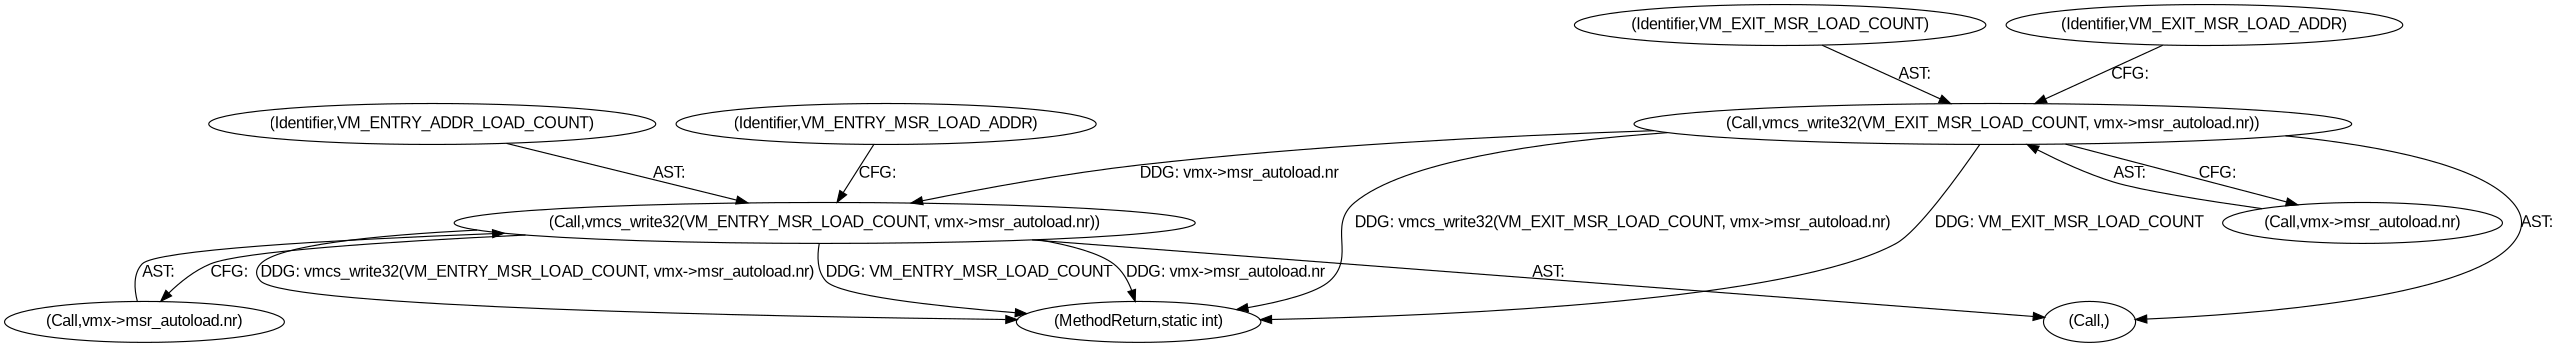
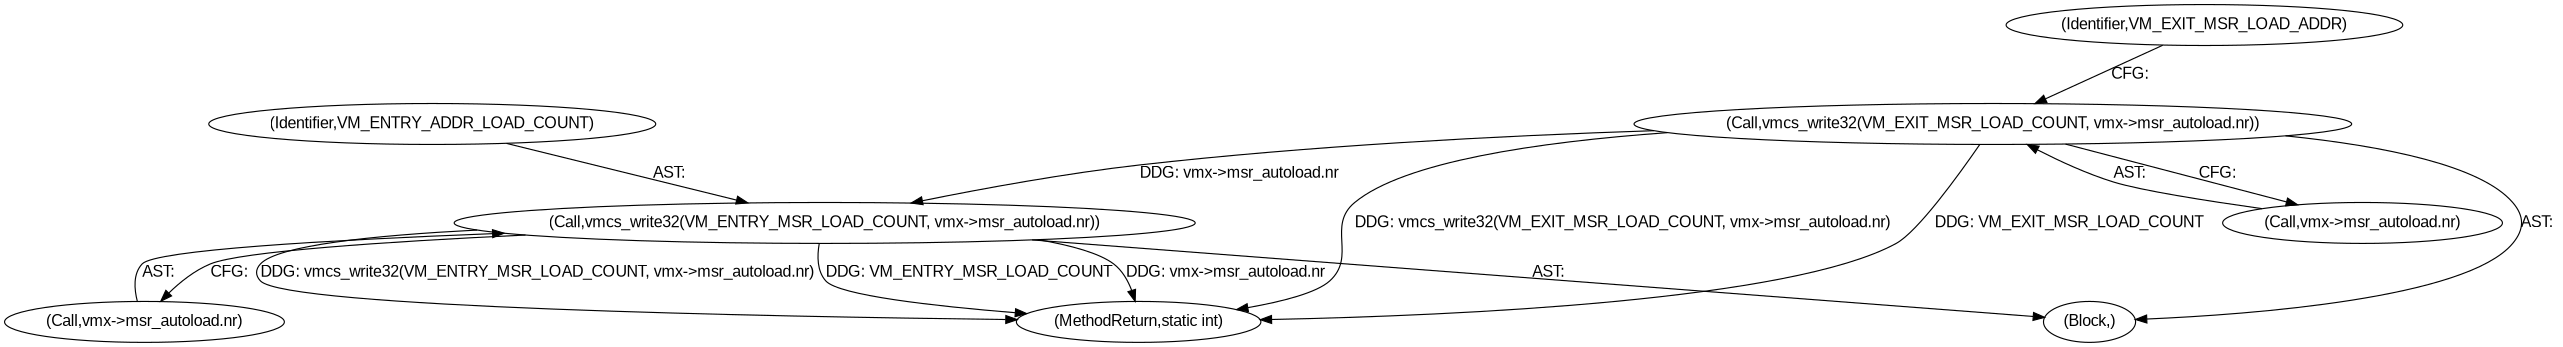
node "(Identifier,VM_EXIT_MSR_LOAD_COUNT)": removed
node "(Identifier,VM_ENTRY_MSR_LOAD_ADDR)": removed
node "(Call,)": label "(Call,)" -> "(Block,)"
